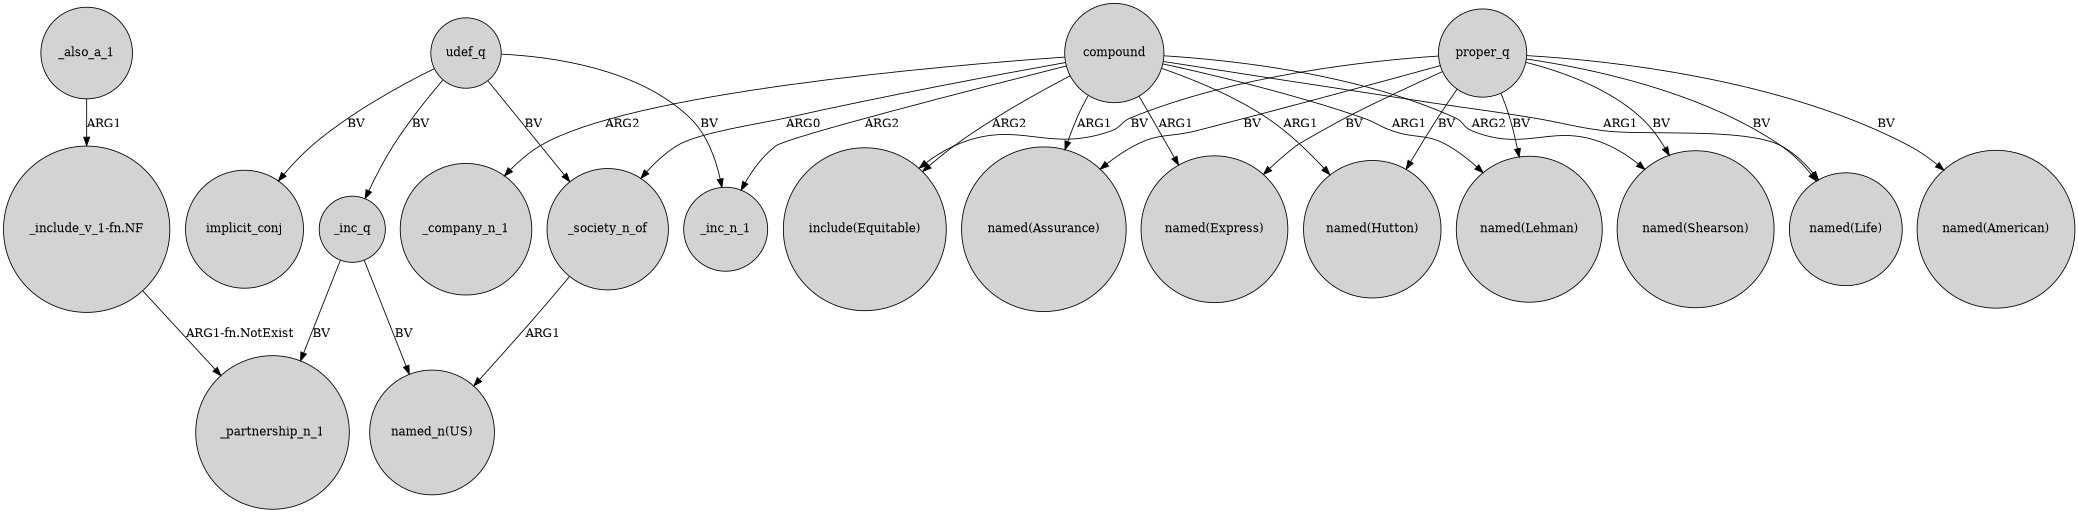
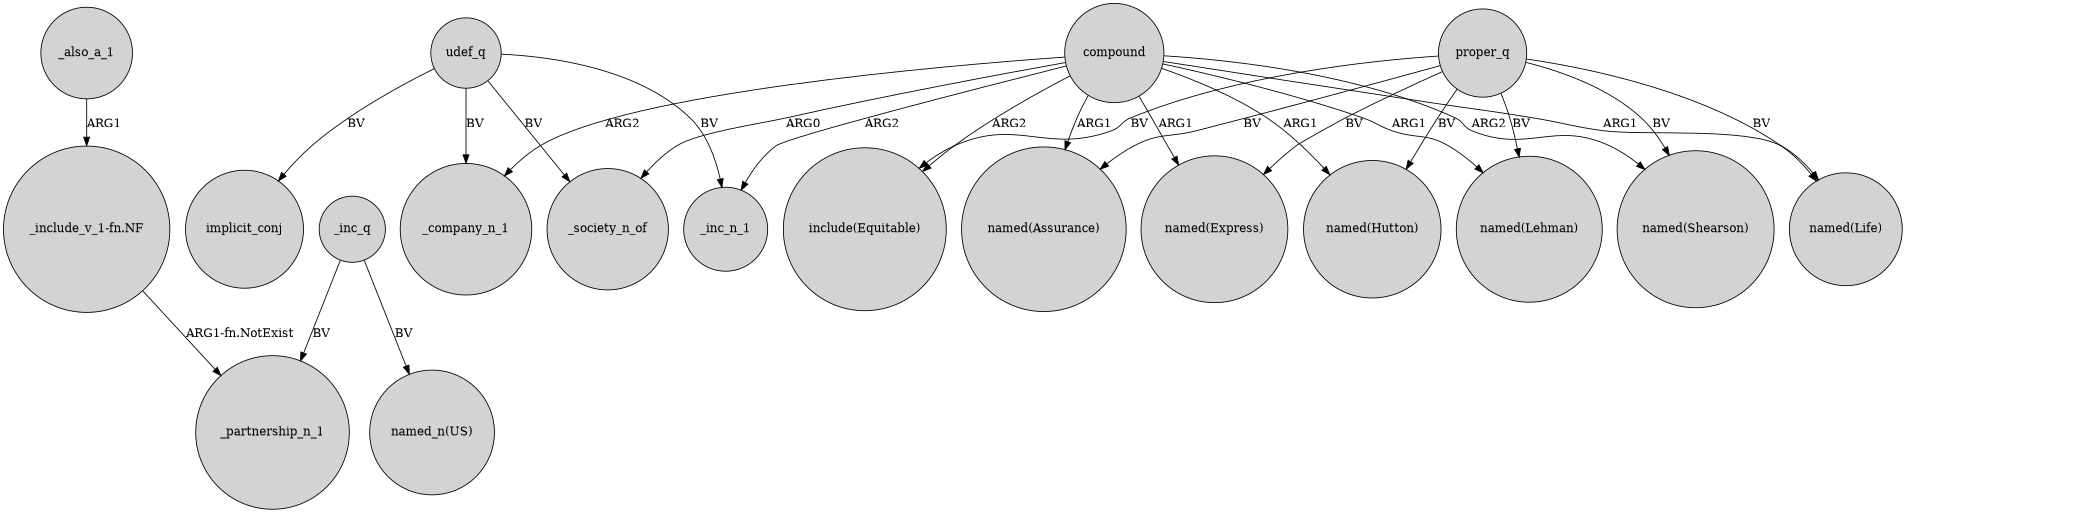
edge "udef_q" -> "_inc_q": now "udef_q" -> "_company_n_1"
node "named(American)": removed
edge "_society_n_of" -> "named_n(US)": removed, label "ARG1"
